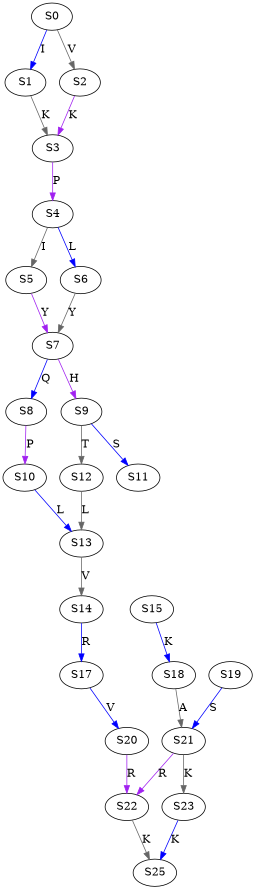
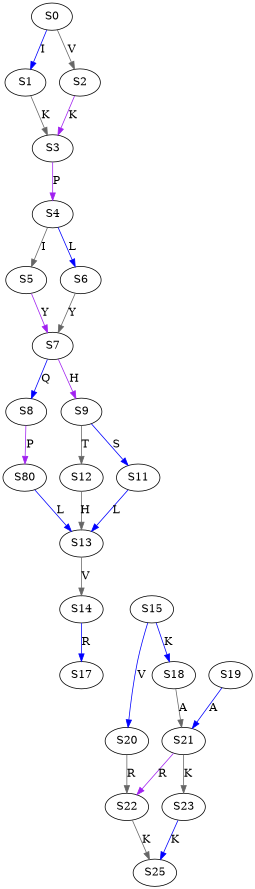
node "S10": label "S10" -> "S80"
edge "S11" -> "S13": added, label "L"
edge "S12" -> "S13": label "L" -> "H"
edge "S17" -> "S20": now "S15" -> "S20"
edge "S19" -> "S21": label "S" -> "A"
edge "S20" -> "S22": color purple -> gray40
